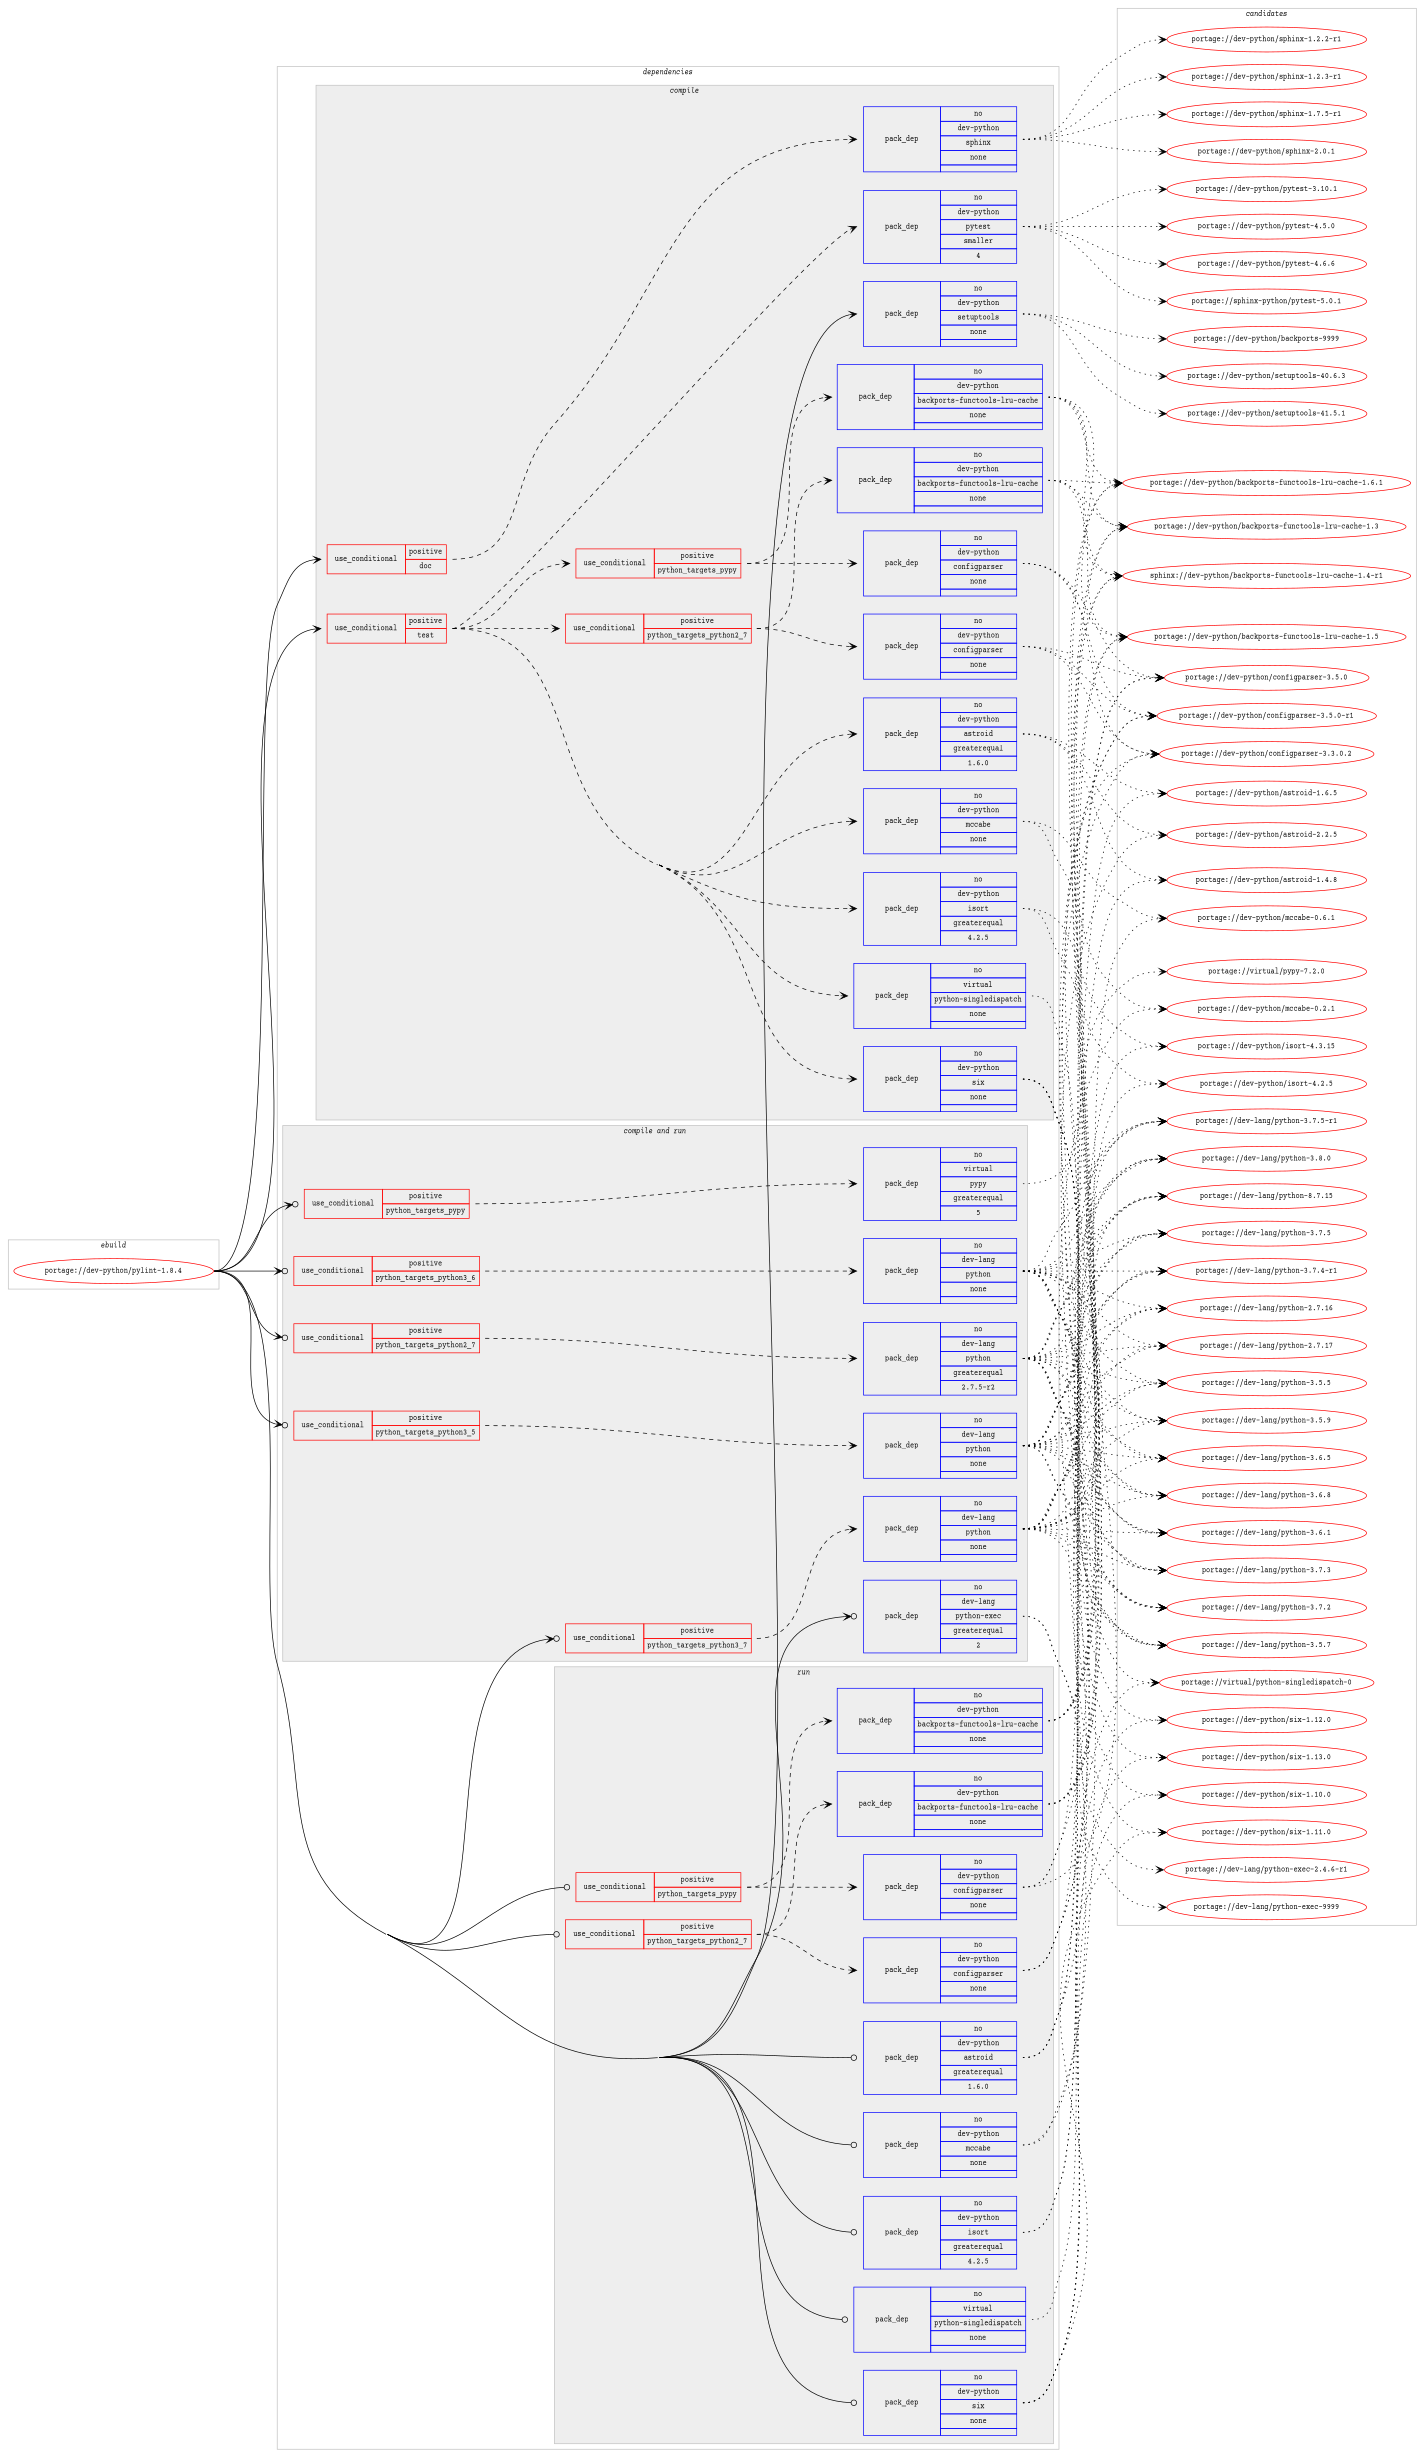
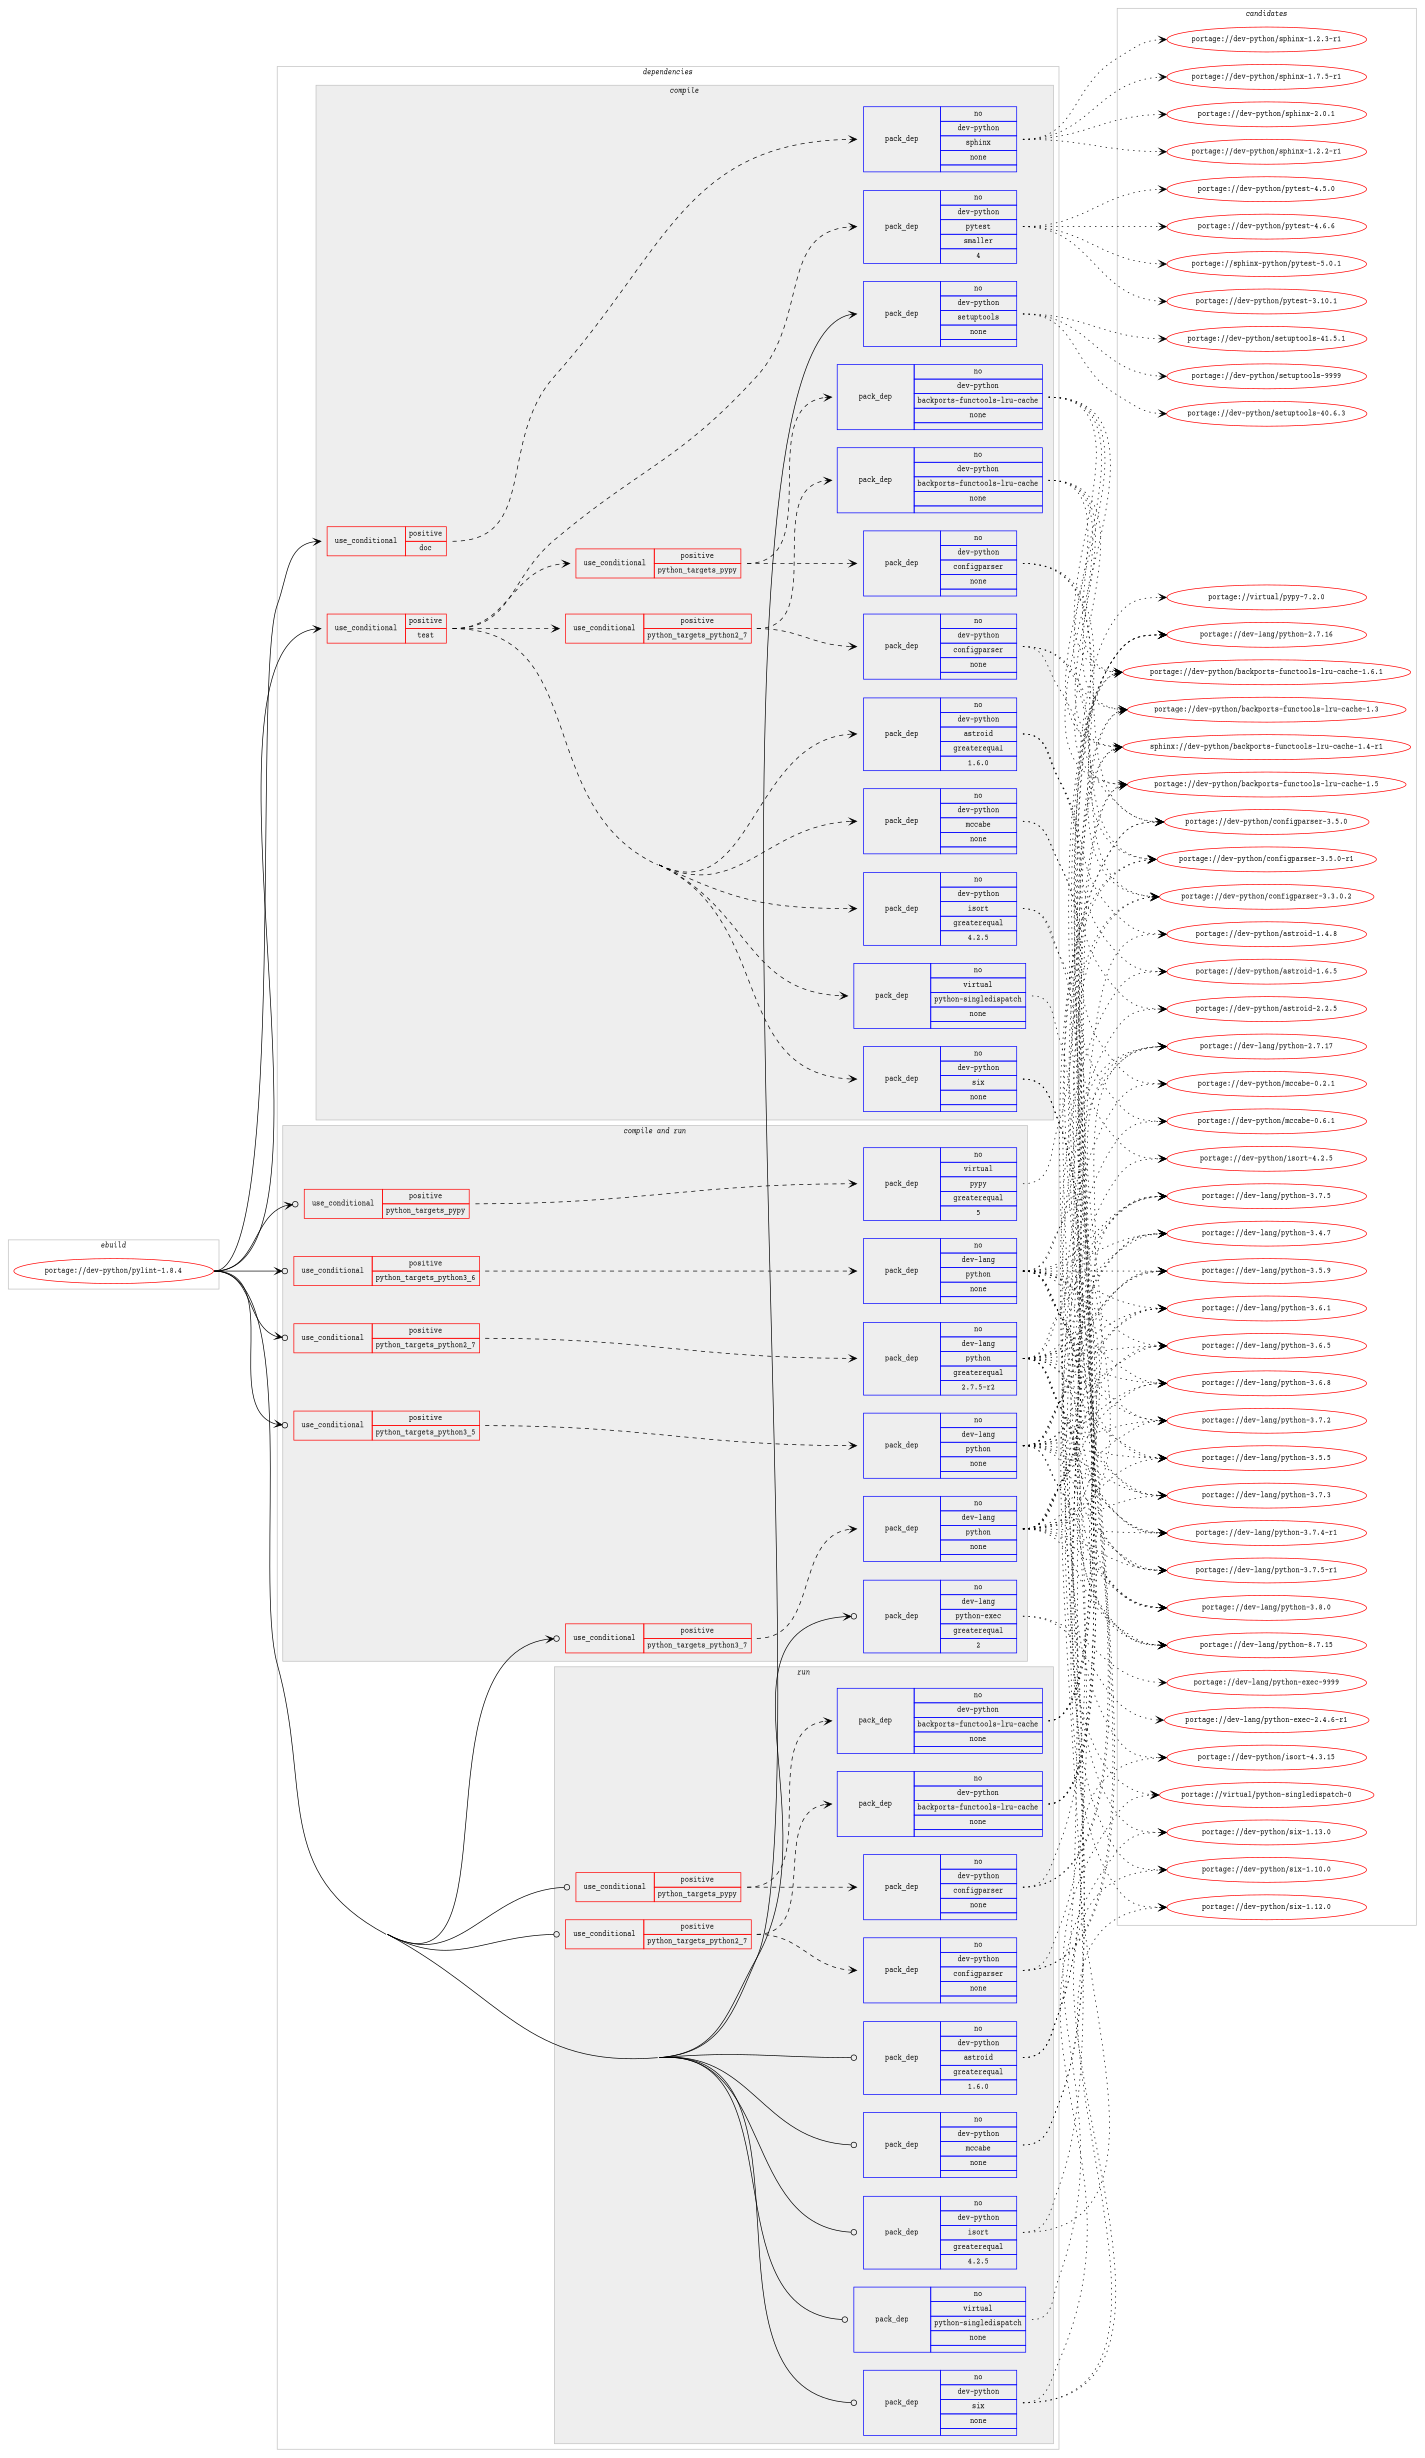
node "portage://dev-python/backports-9999": label "portage://dev-python/backports-9999" -> "portage://dev-python/setuptools-9999"
node "portage://dev-lang/python-3.5.7": label "portage://dev-lang/python-3.5.7" -> "portage://dev-lang/python-3.4.7"
node "portage://dev-python/six-1.11.0": removed
